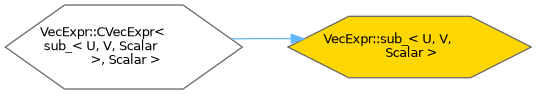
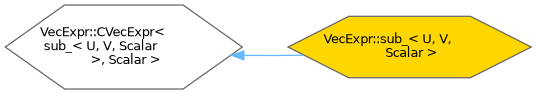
edge "VecExpr::CVecExpr< sub_< U, V, Scalar >, Scalar >" -> "VecExpr::sub_< U, V, Scalar >": reversed
